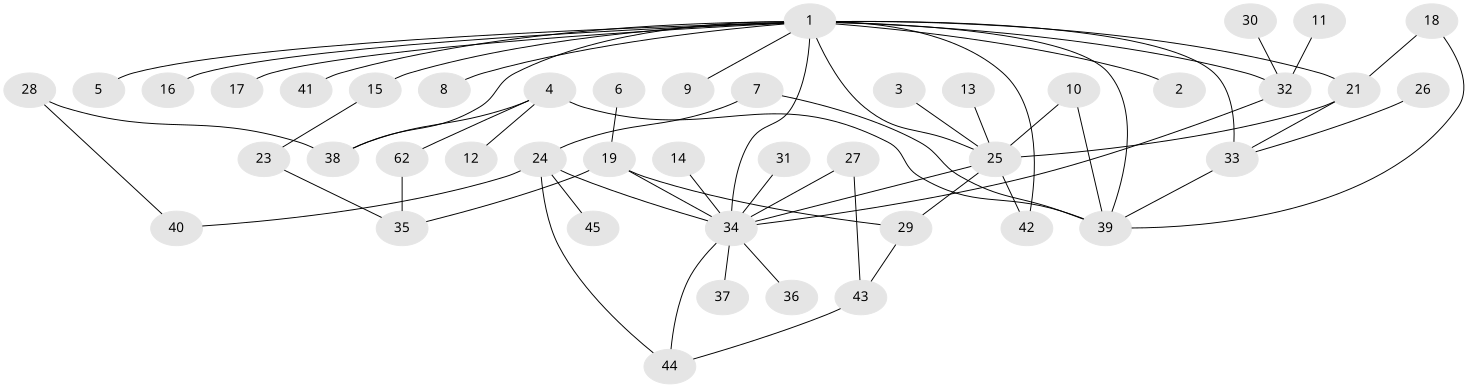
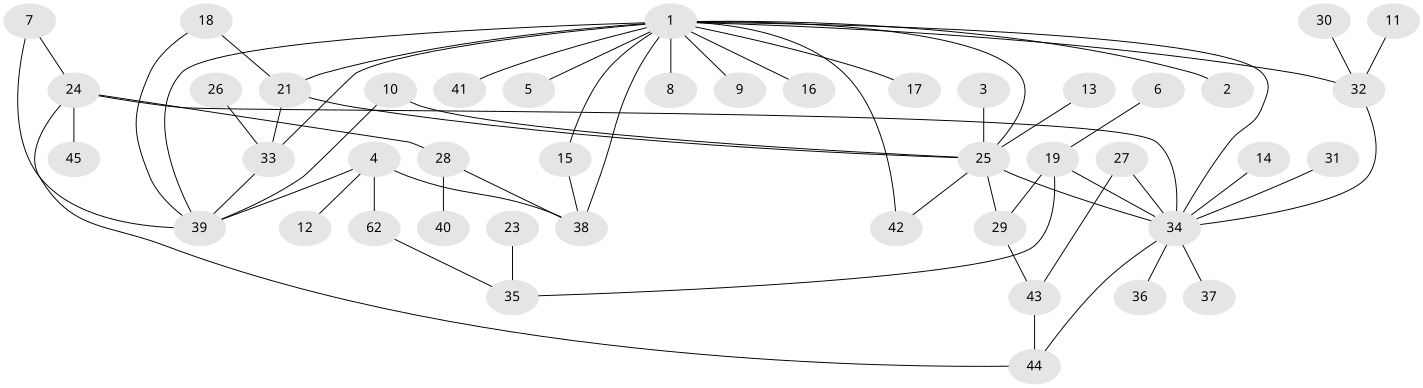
edge "15" -- "23": now "15" -- "38"
edge "24" -- "40": now "24" -- "28"
